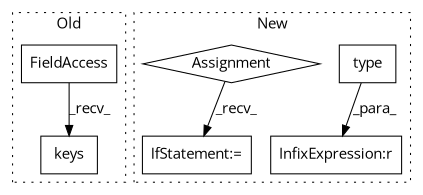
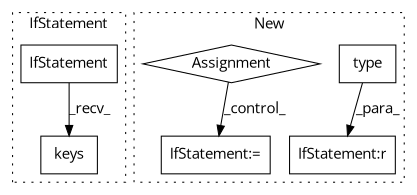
cluster "Old": label "Old" -> "IfStatement"
node "FieldAccess": label "FieldAccess" -> "IfStatement"
edge "Assignment" -> "IfStatement:=": label "_recv_" -> "_control_"
node "InfixExpression:r": label "InfixExpression:r" -> "IfStatement:r"
